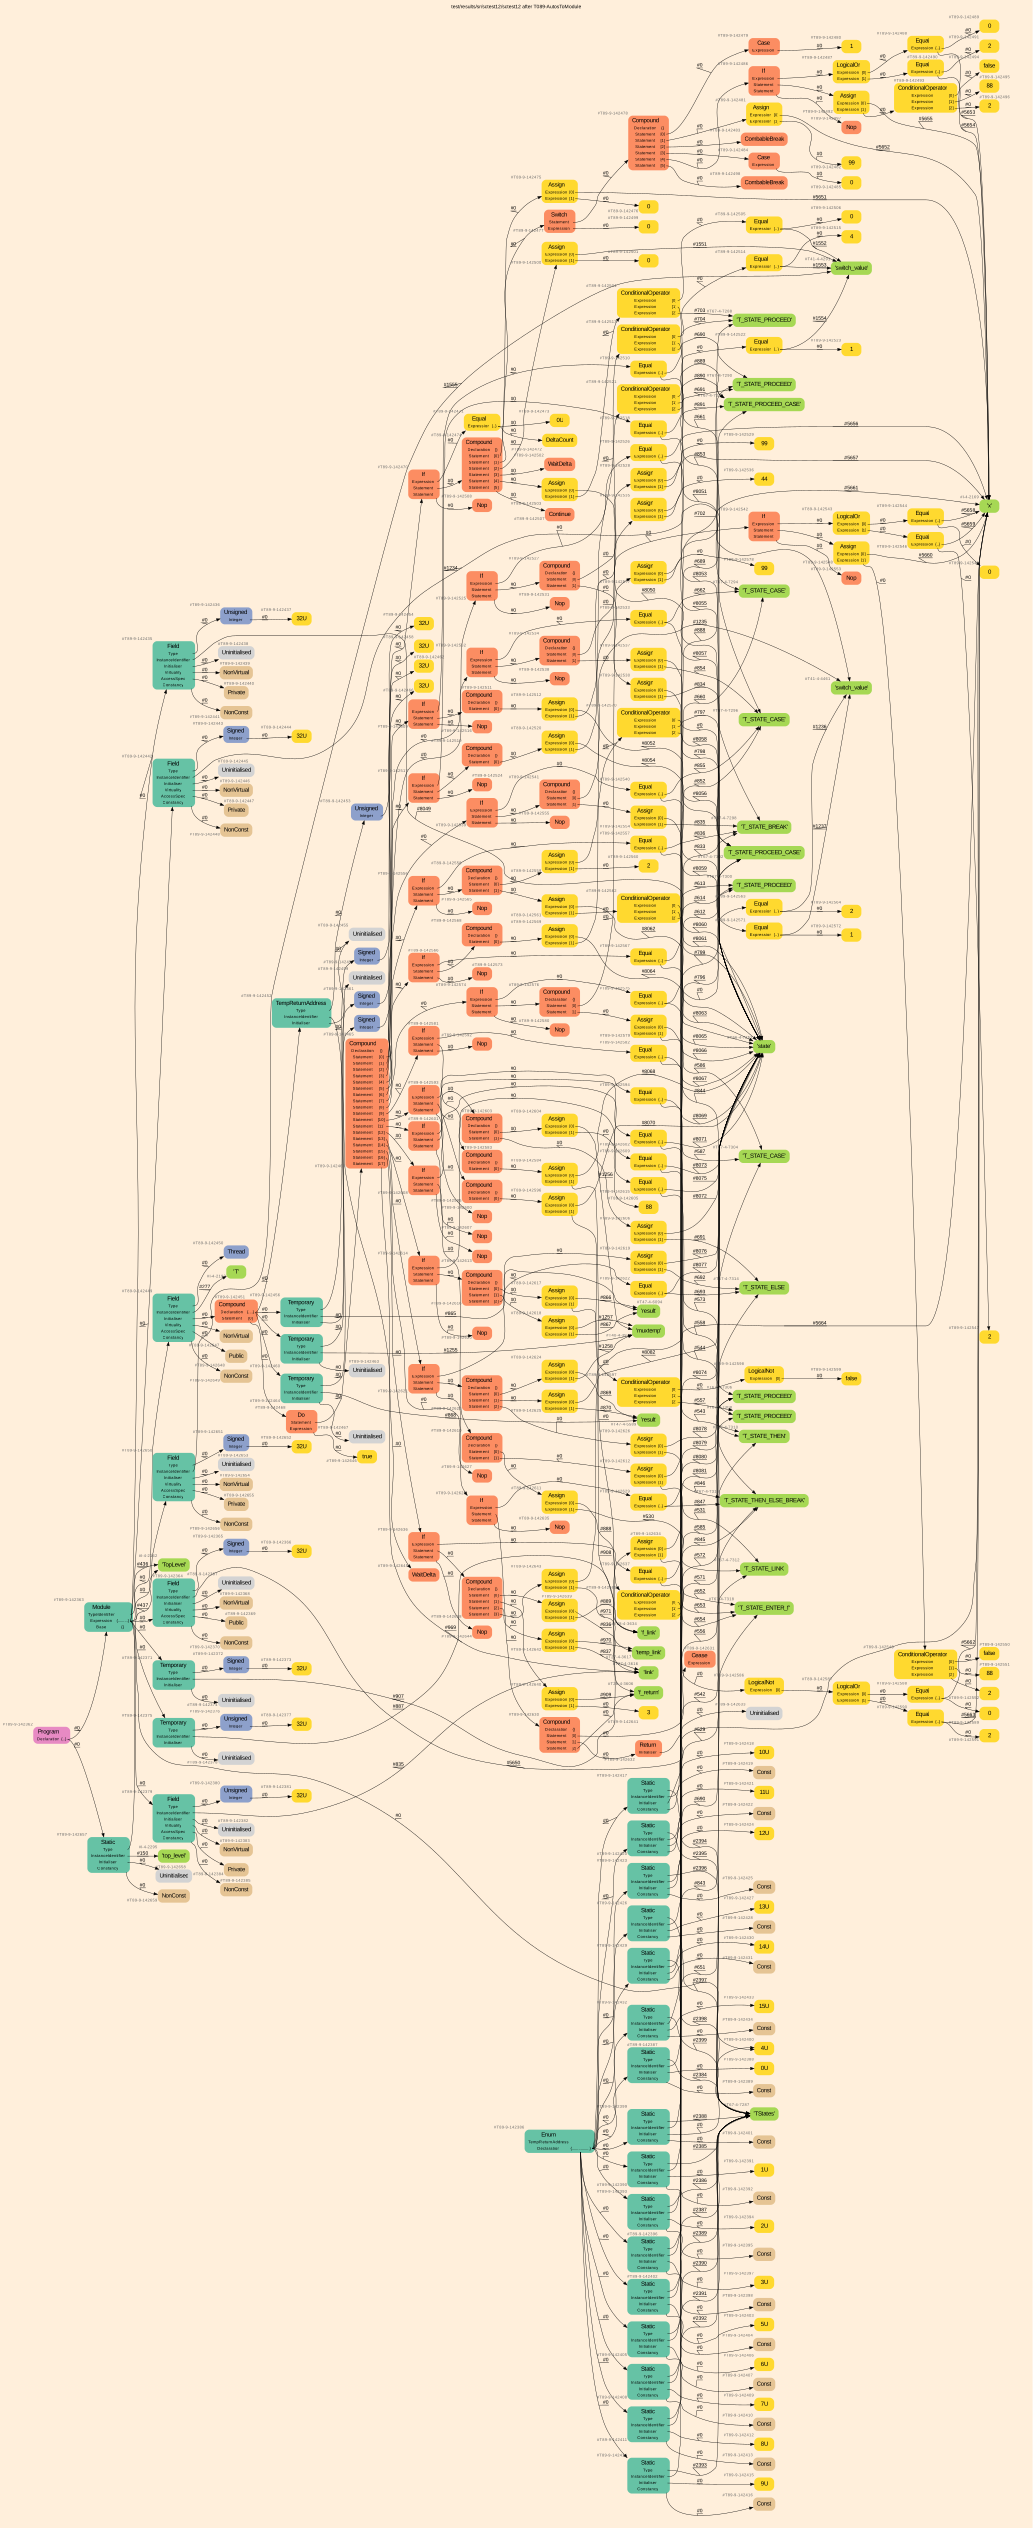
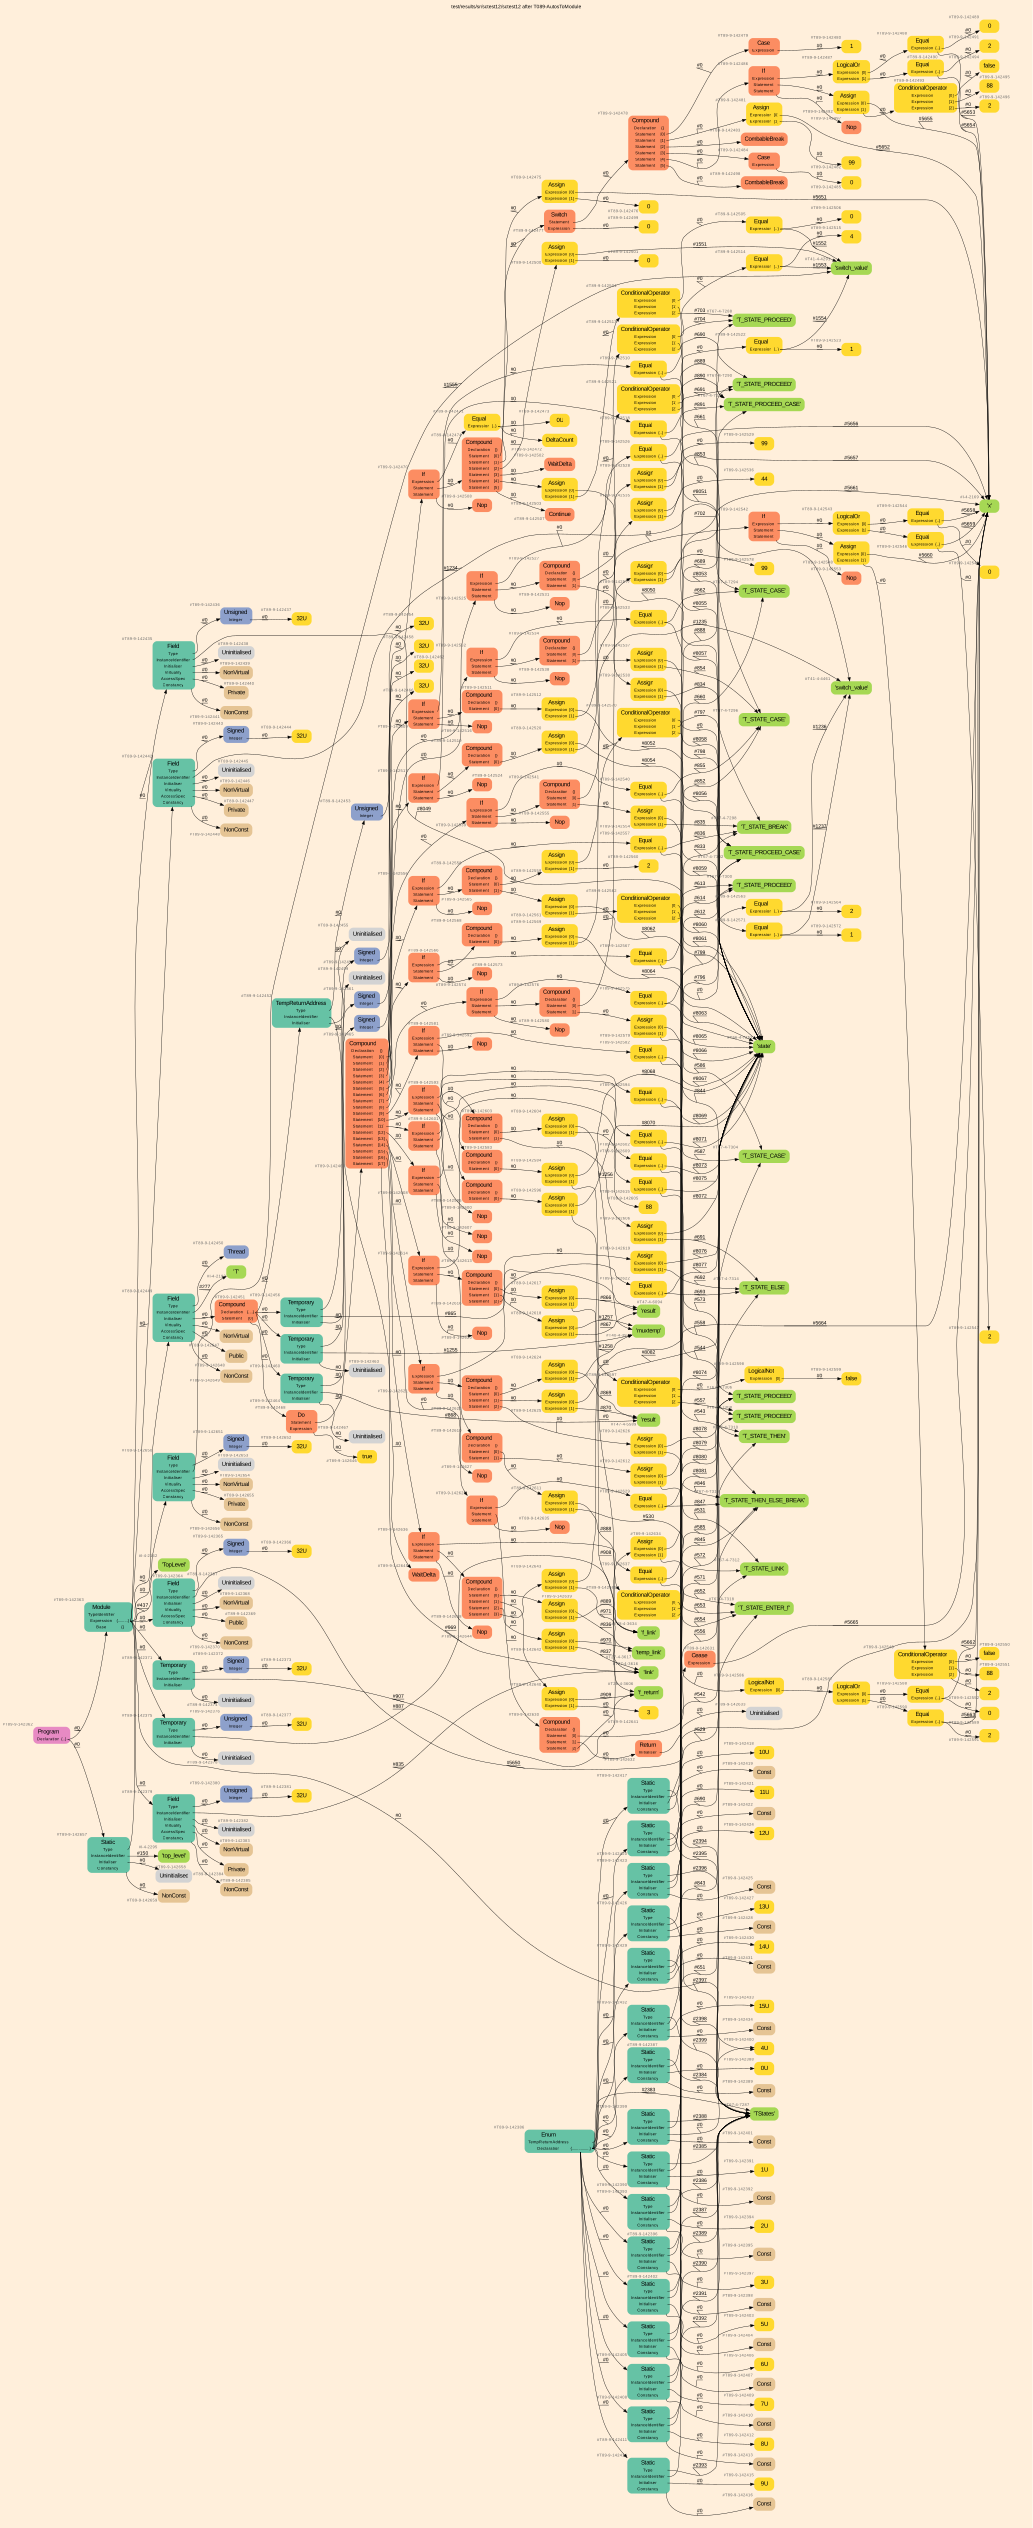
edge "Cease" -> "'x'": added, label "#5665"
edge "Module" -> "'TopLevel'": removed, label "#436"
edge "Enum" -> "'TStates'": added, label "#2383"
